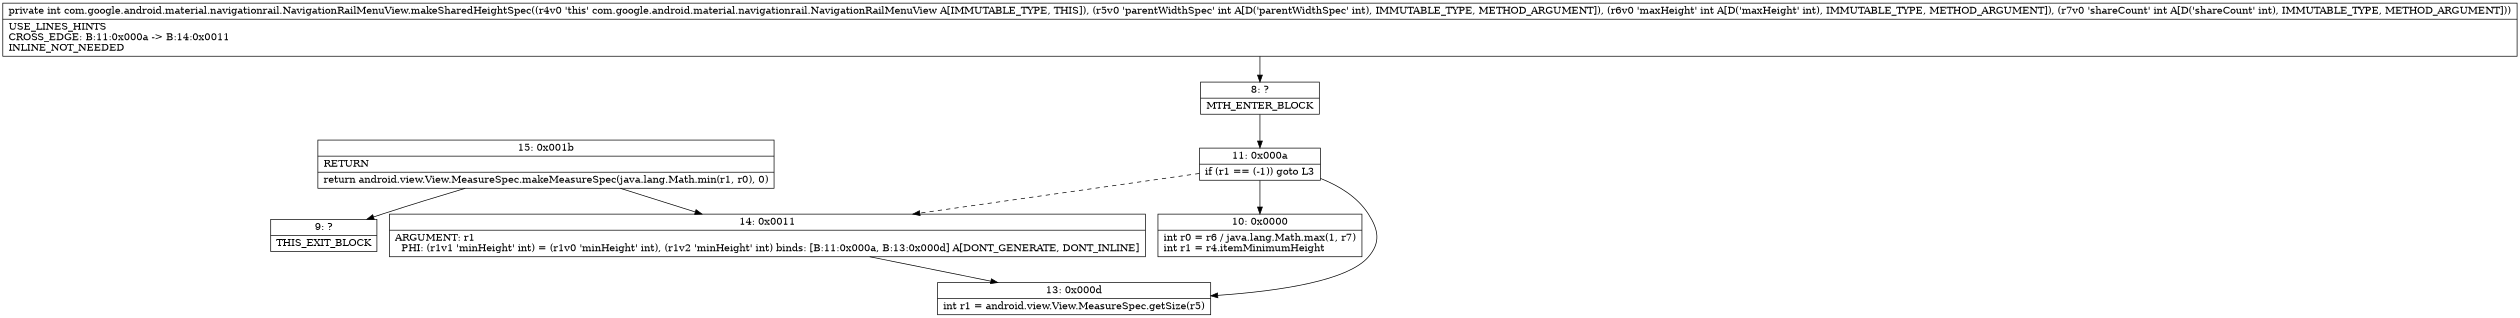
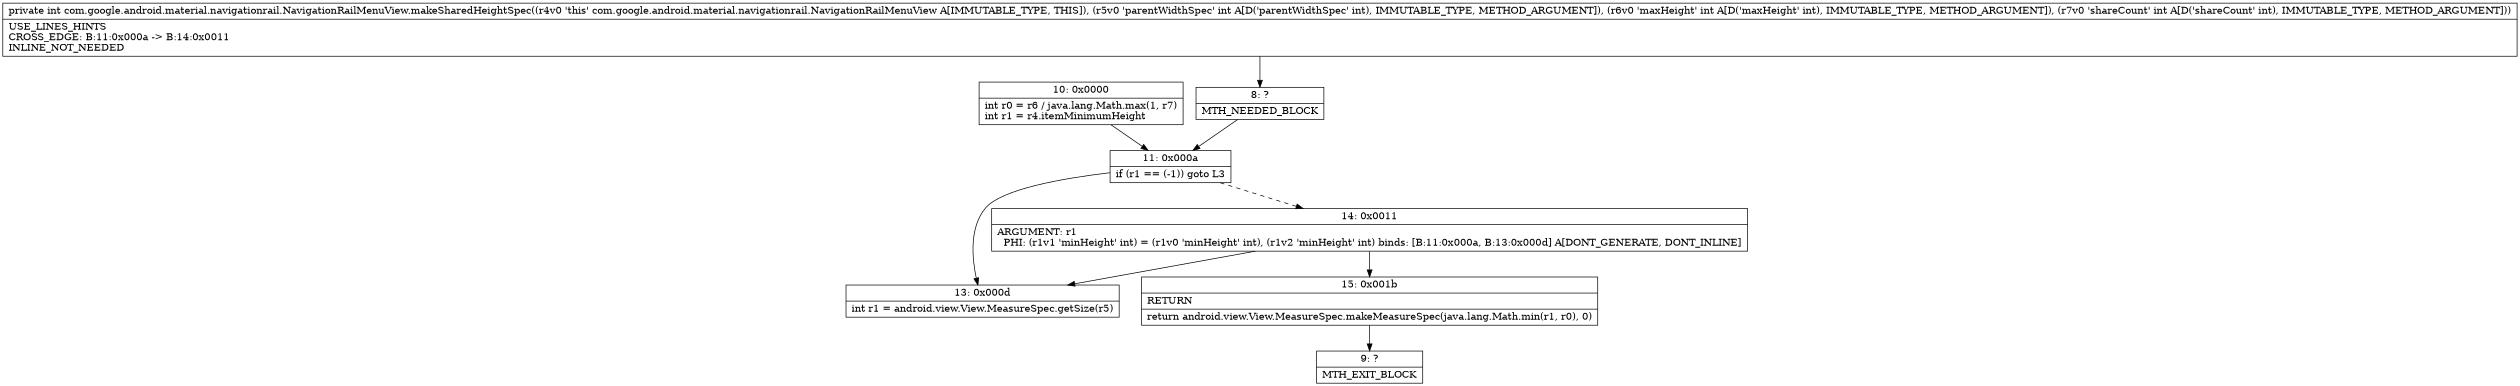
node "8: ?": text "MTH_ENTER_BLOCK" -> "MTH_NEEDED_BLOCK"
edge "11: 0x000a" -> "10: 0x0000": reversed
edge "15: 0x001b" -> "14: 0x0011": reversed
node "9: ?": text "THIS_EXIT_BLOCK" -> "MTH_EXIT_BLOCK"
